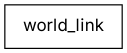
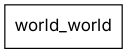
node "world_link": label "world_link" -> "world_world"
